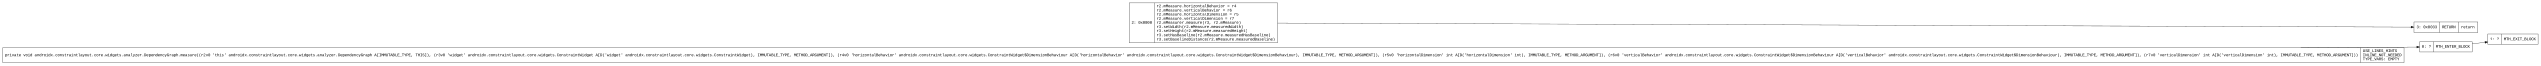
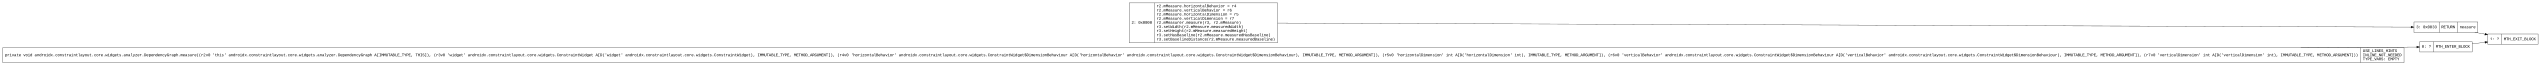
node "3: 0x0033": text "return" -> "measure"
edge "3: 0x0033" -> "1: ?": added
